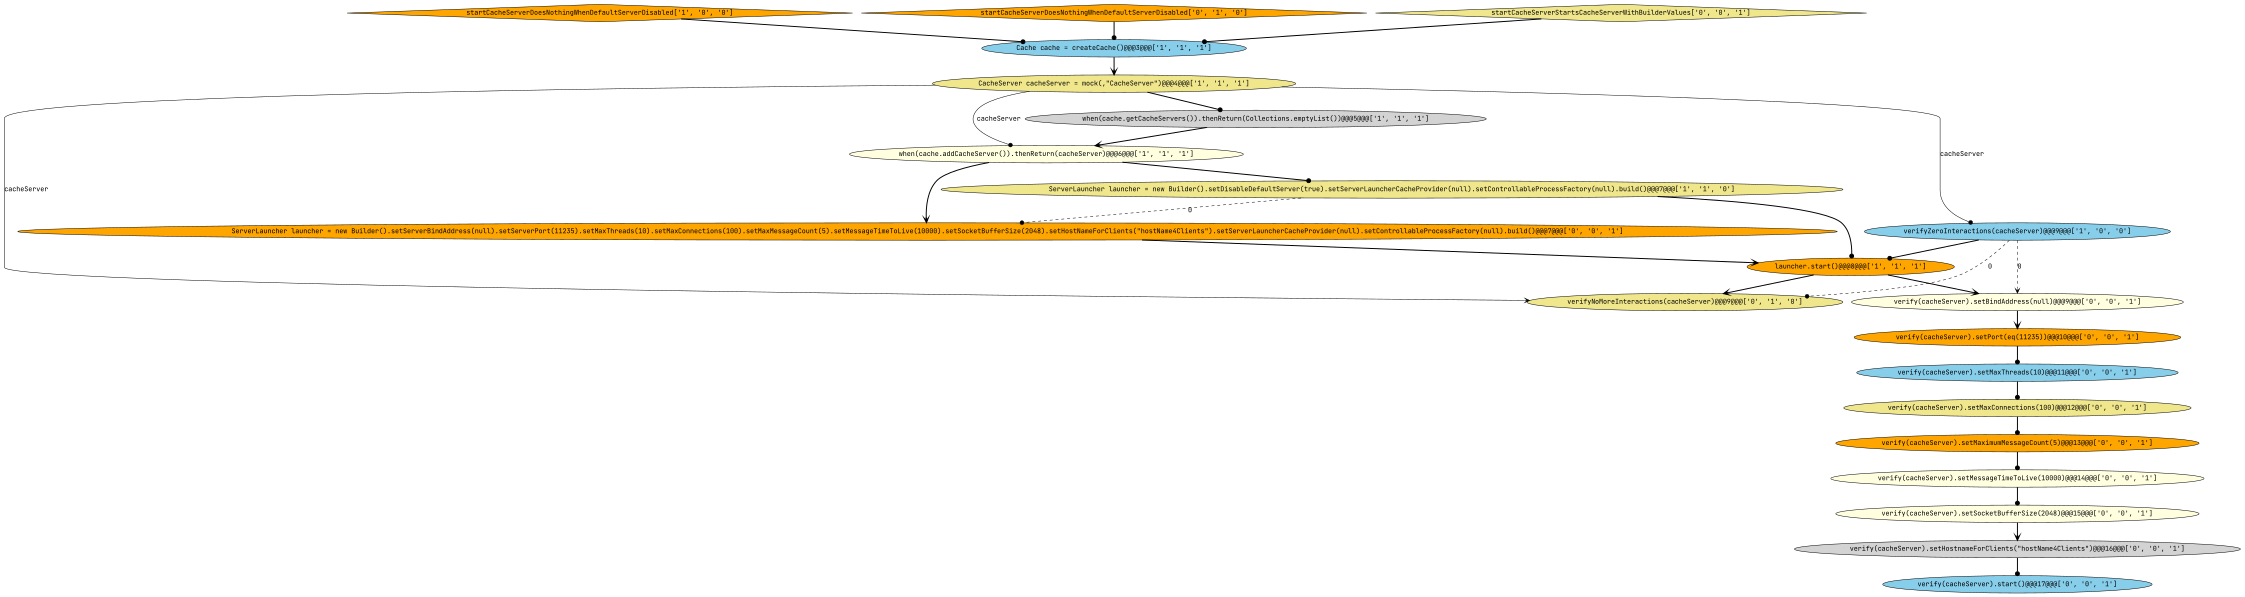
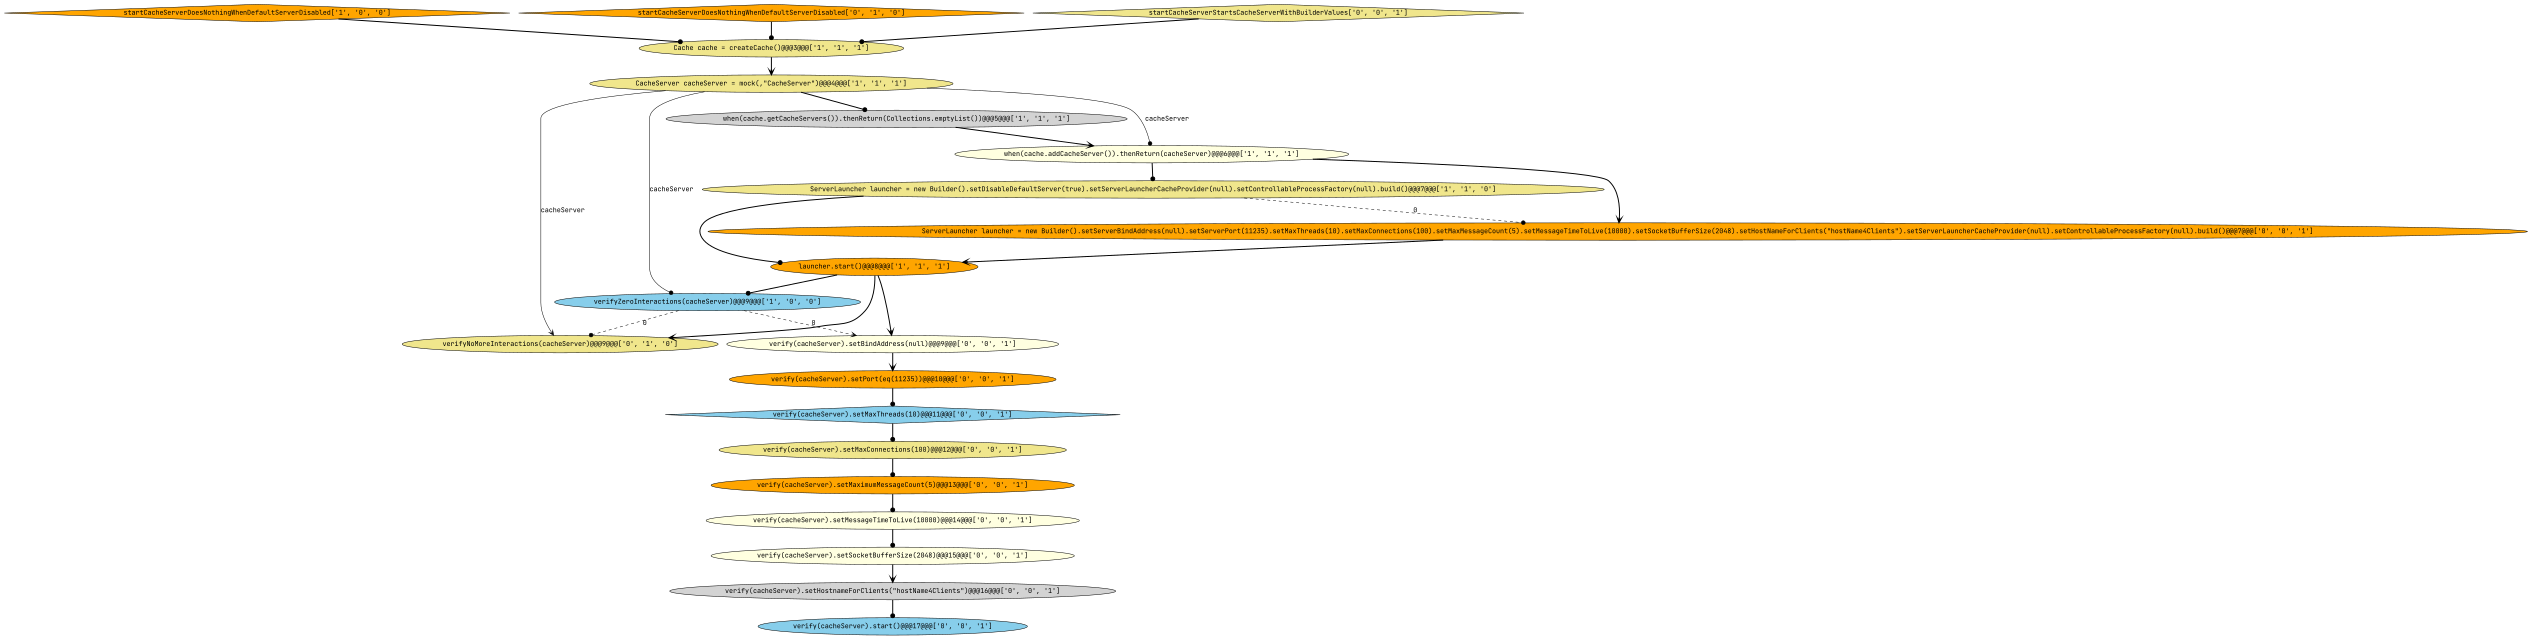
node "Cache cache = createCache()@@@3@@@['1', '1', '1']": fillcolor skyblue -> khaki
edge "verifyZeroInteractions(cacheServer)@@@9@@@['1', '0', '0']" -> "launcher.start()@@@8@@@['1', '1', '1']": reversed
node "verify(cacheServer).setMaxThreads(10)@@@11@@@['0', '0', '1']": shape ellipse -> diamond
